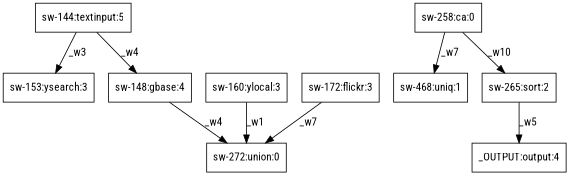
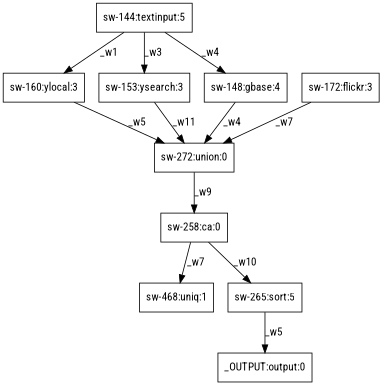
edge "sw-144:textinput:5" -> "sw-160:ylocal:3": added, label "_w1"
node "sw-265:sort:2": label "sw-265:sort:2" -> "sw-265:sort:5"
edge "sw-153:ysearch:3" -> "sw-272:union:0": added, label "_w11"
edge "sw-160:ylocal:3" -> "sw-272:union:0": label "_w1" -> "_w5"
node "_OUTPUT:output:4": label "_OUTPUT:output:4" -> "_OUTPUT:output:0"
edge "sw-272:union:0" -> "sw-258:ca:0": added, label "_w9"
